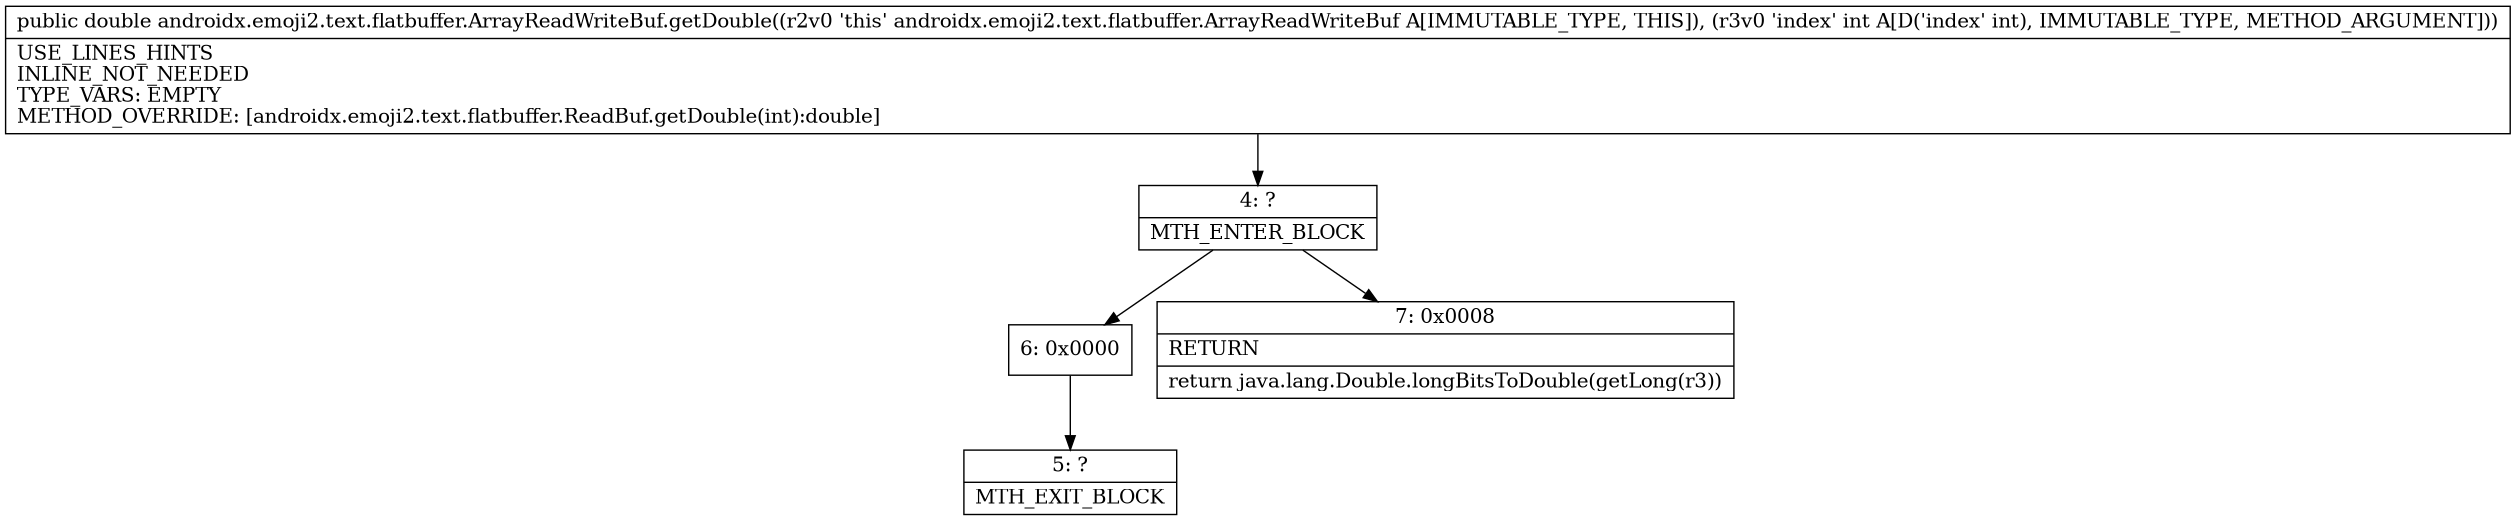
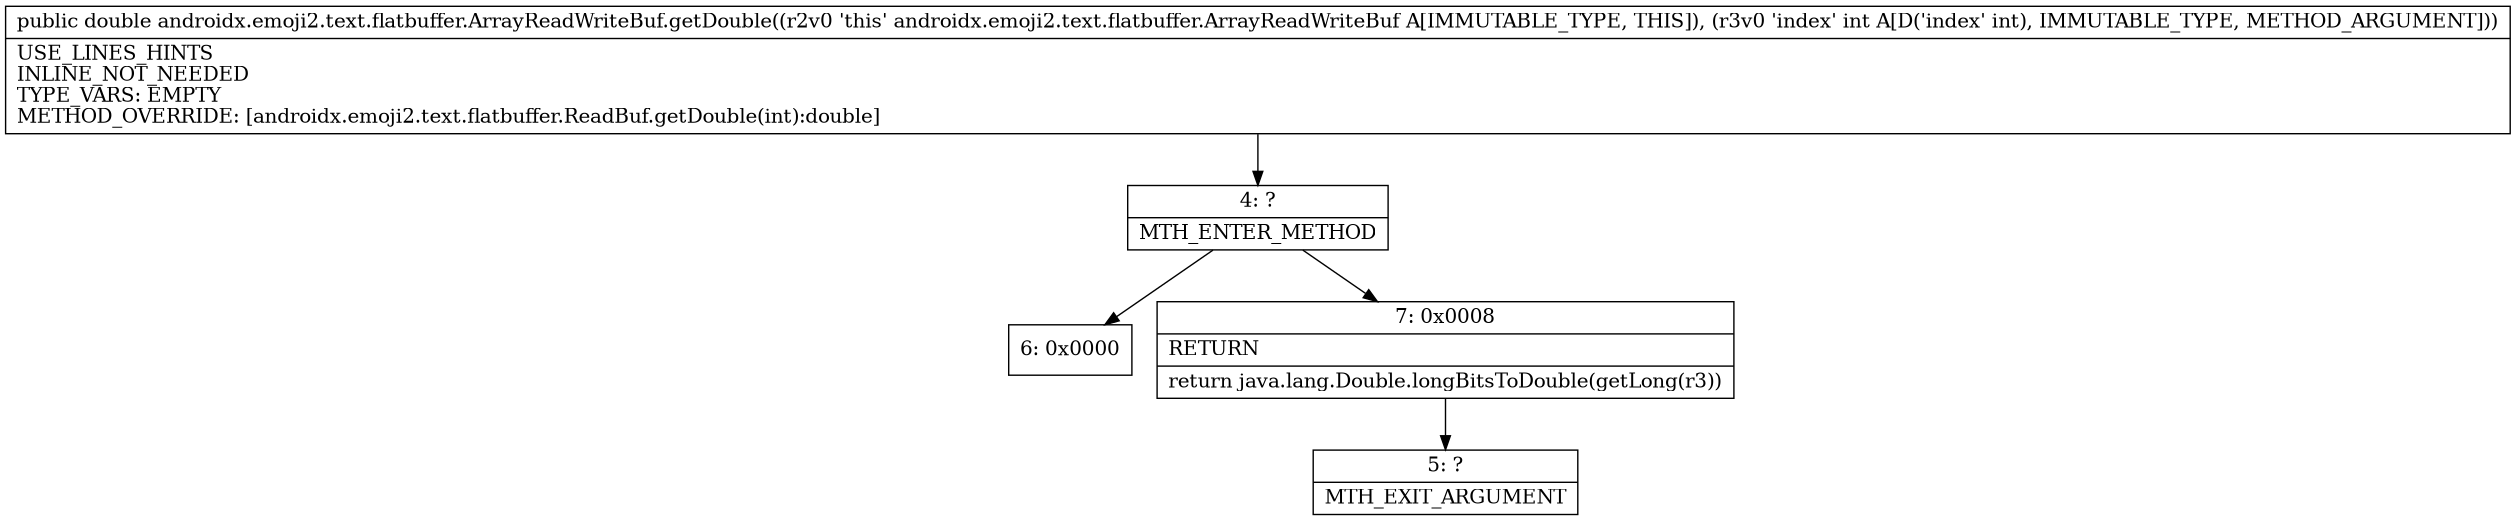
node "4: ?": text "MTH_ENTER_BLOCK" -> "MTH_ENTER_METHOD"
edge "6: 0x0000" -> "5: ?": now "7: 0x0008" -> "5: ?"
node "5: ?": text "MTH_EXIT_BLOCK" -> "MTH_EXIT_ARGUMENT"
